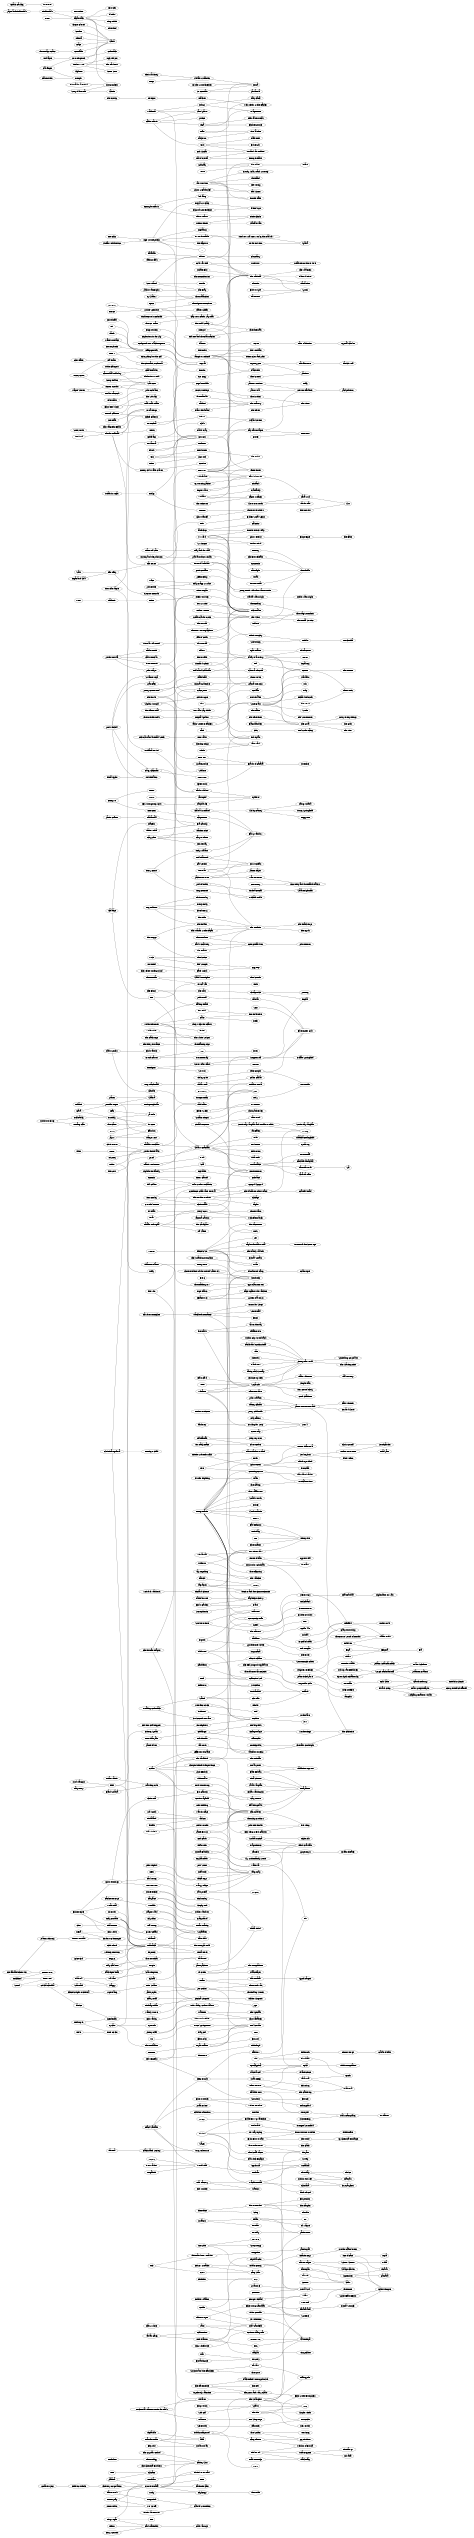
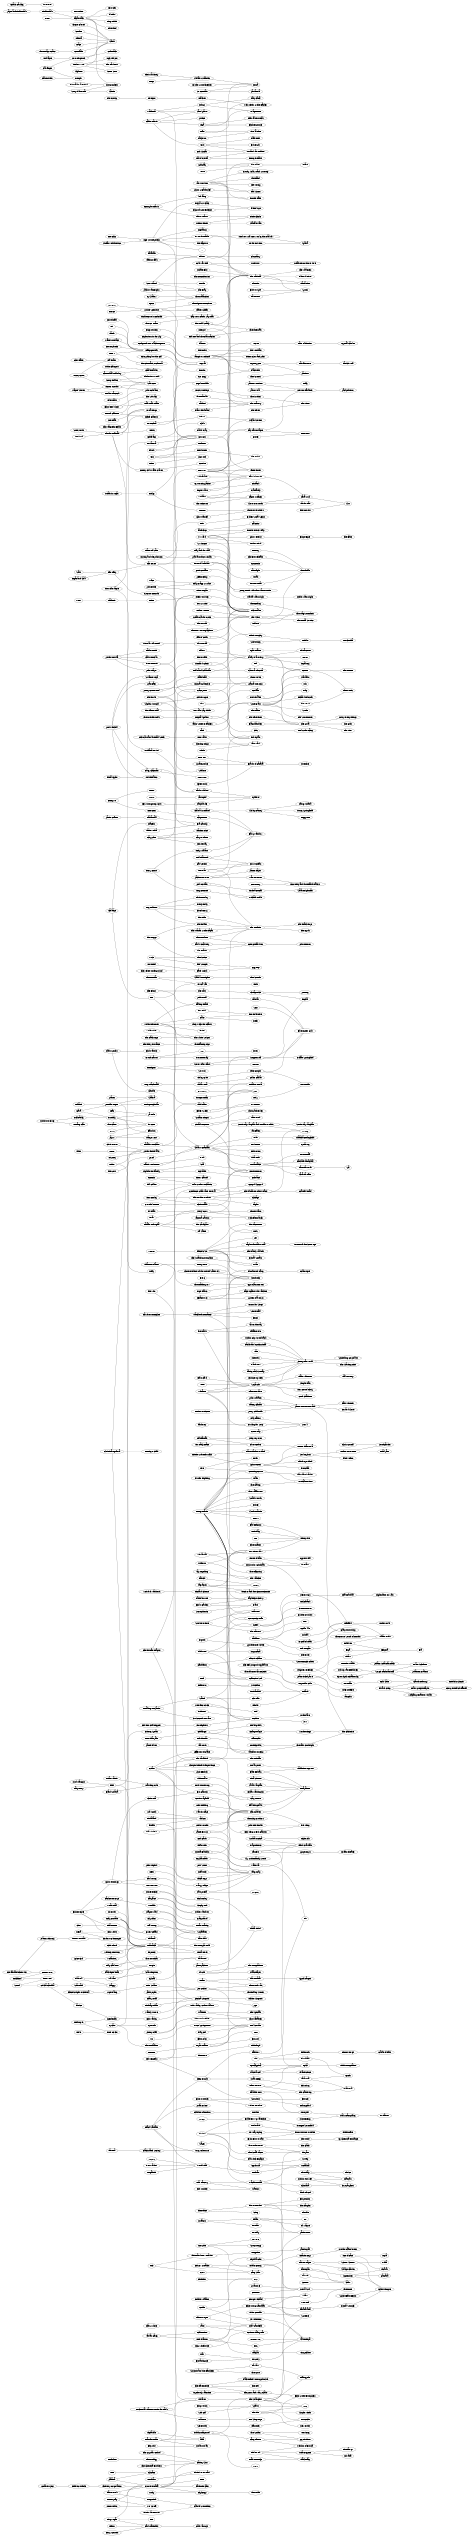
node "Josh Blondie": label "Josh Blondie" -> "Josh Groban"
node "Breaking Godsmack": label "Breaking Godsmack" -> "Breaking Benjamin"
node "Dogg C": label "Dogg C" -> "Melanie C"
node "Al Green": label "Al Green" -> "Al Cult"
